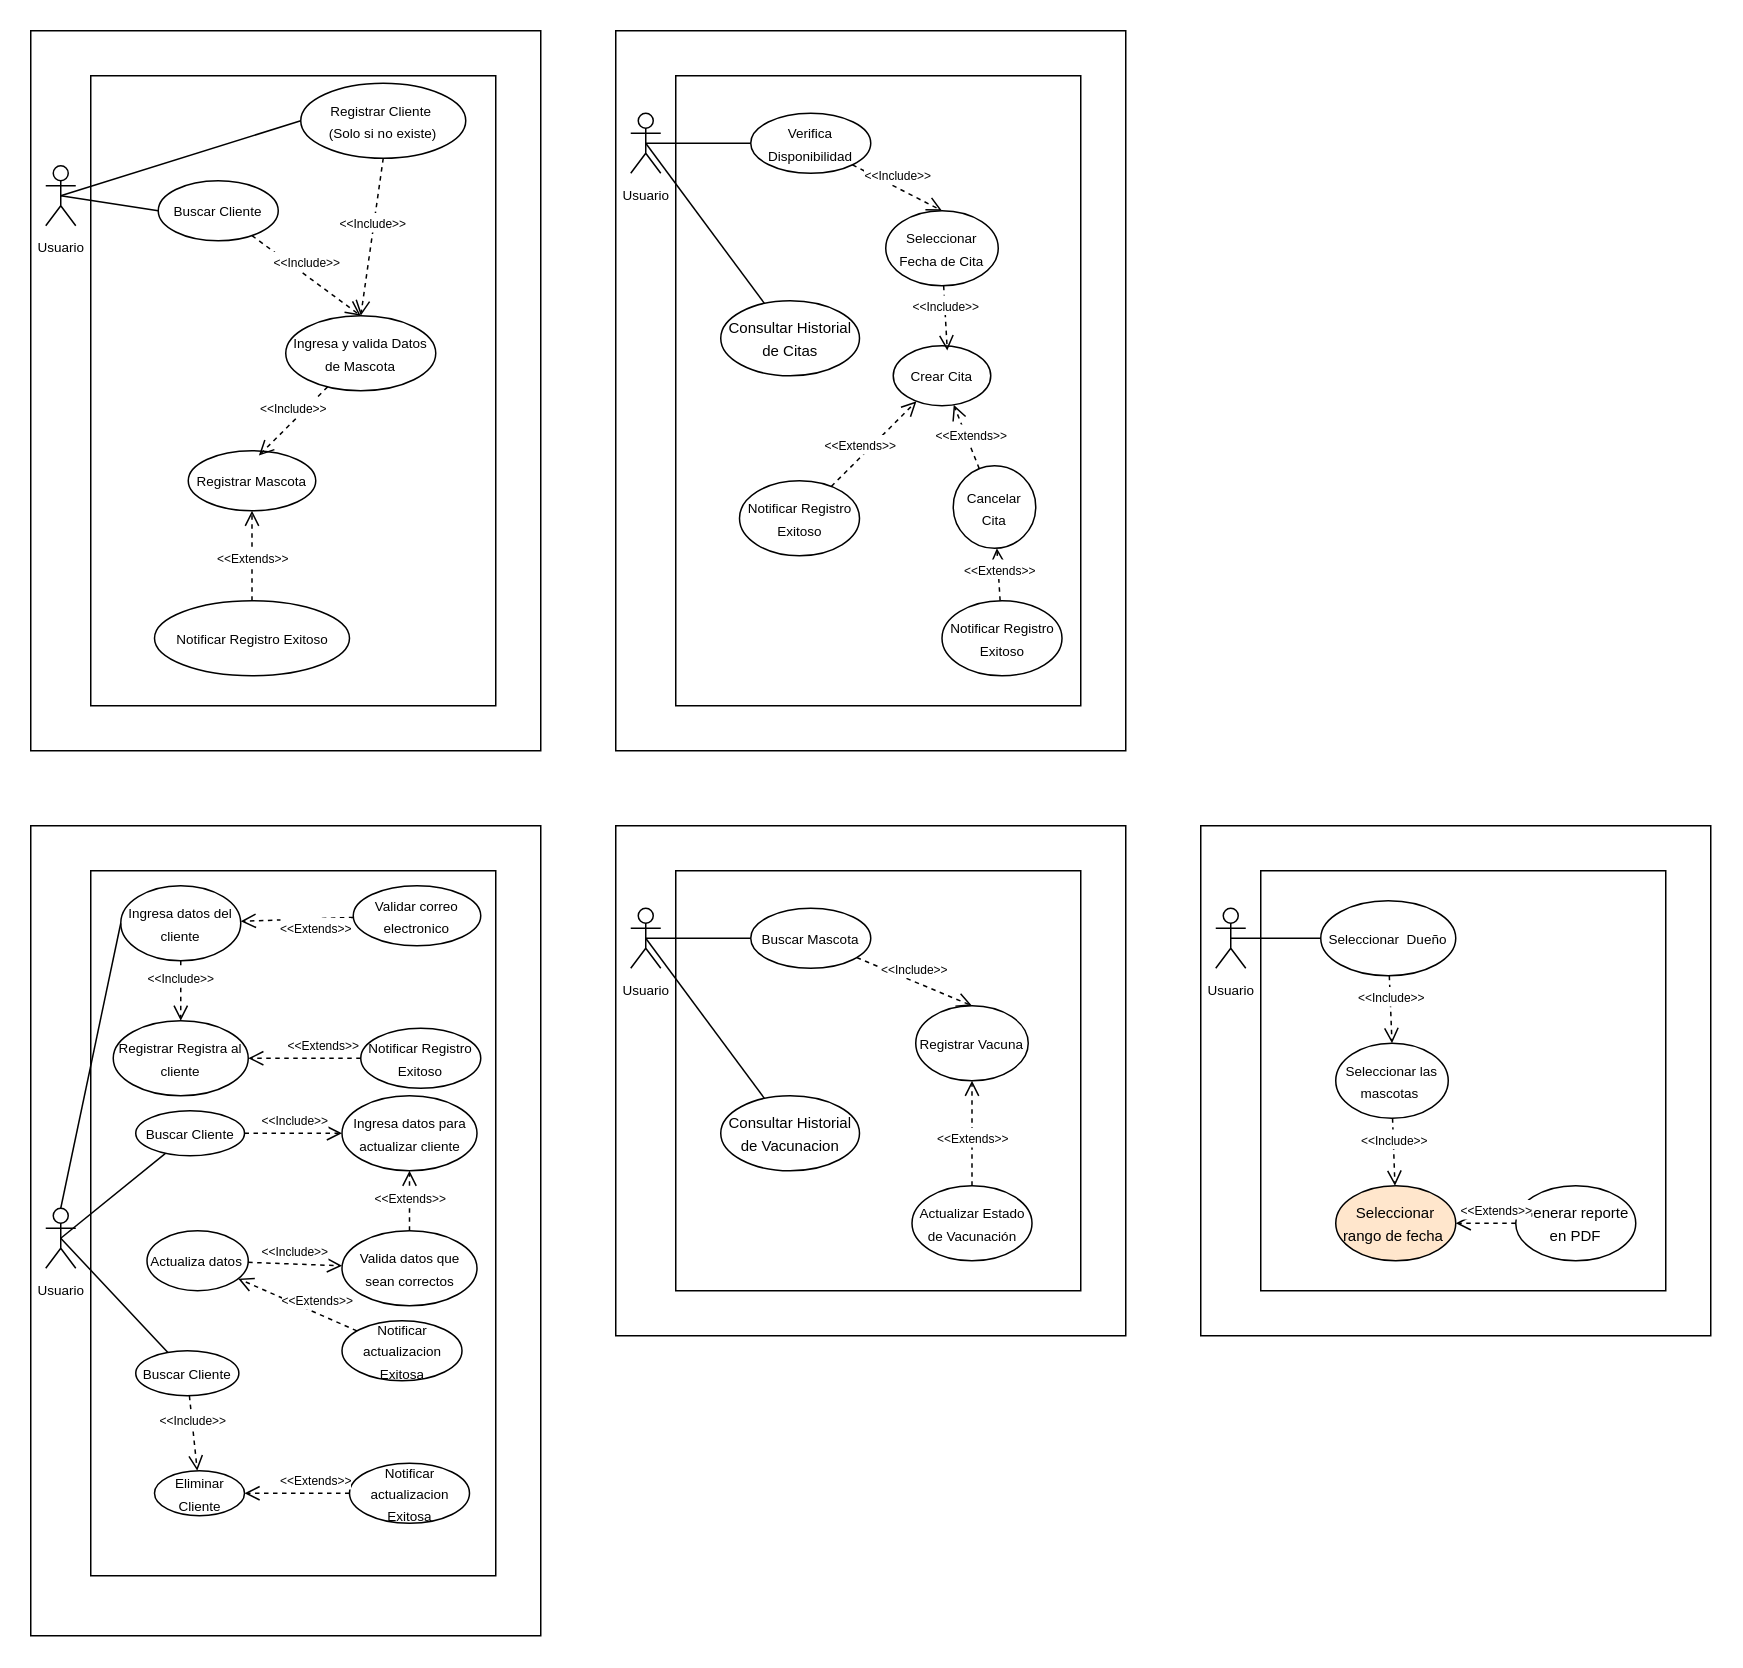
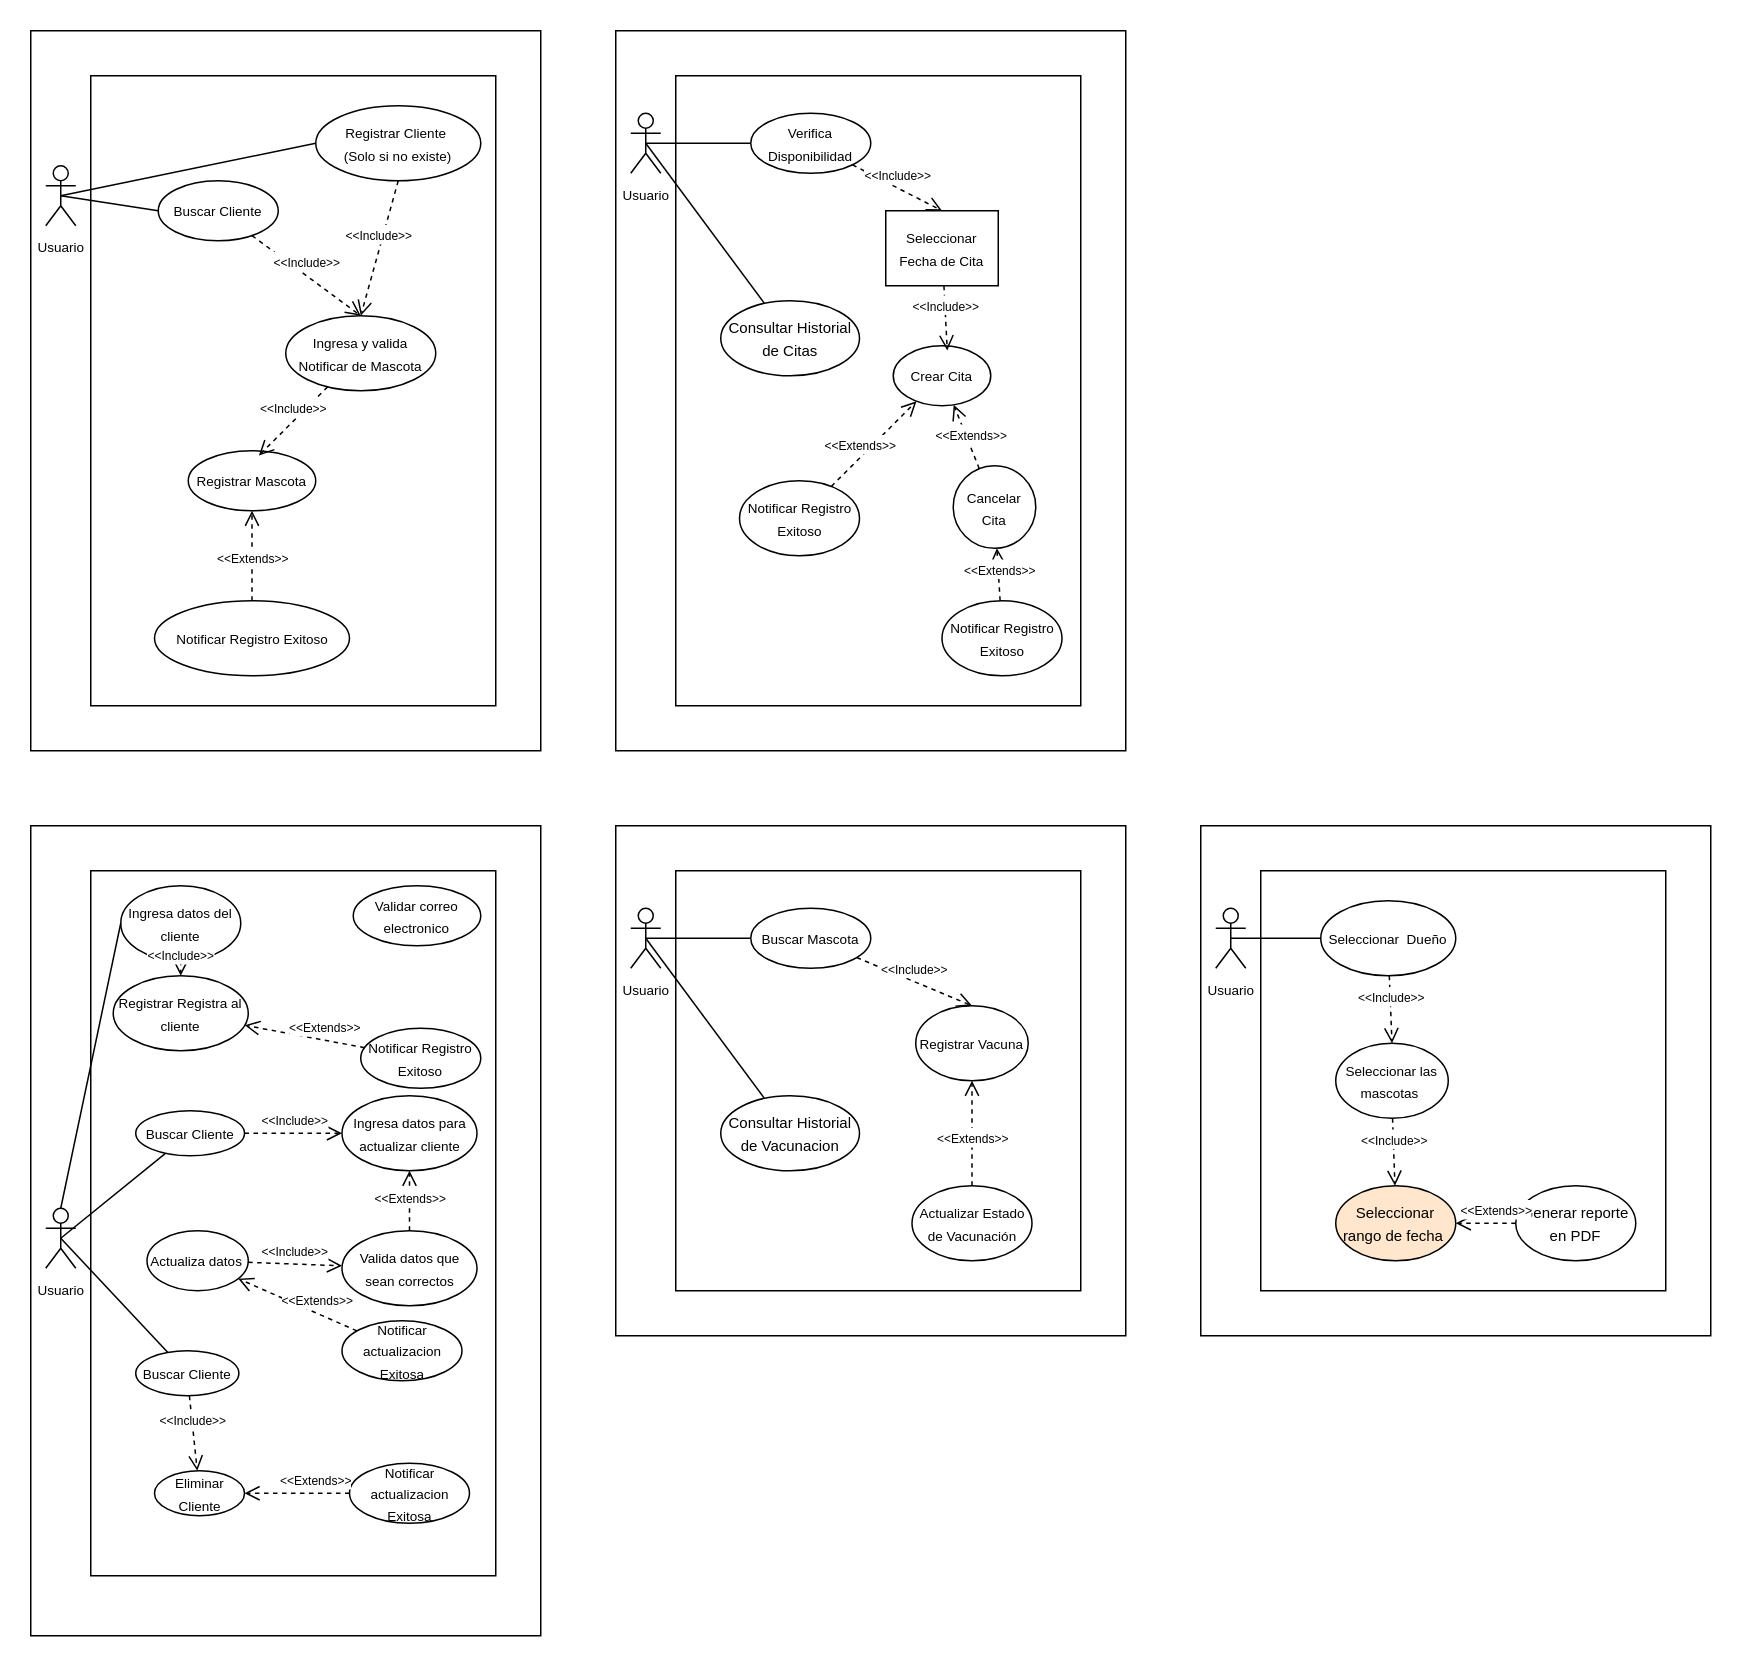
node "Registrar Cliente (Solo si no existe)": moved (383, 121) -> (398, 143)
node "Seleccionar Fecha de Cita": shape ellipse -> rectangle
node "Ingresa y valida Datos de Mascota": label "Ingresa y valida Datos de Mascota" -> "Ingresa y valida Notificar de Mascota"
edge "Validar correo electronico" -> "Ingresa datos del cliente": removed, label "<<Extends>>"
node "Registrar Registra al cliente": moved (181, 1058) -> (181, 1013)
